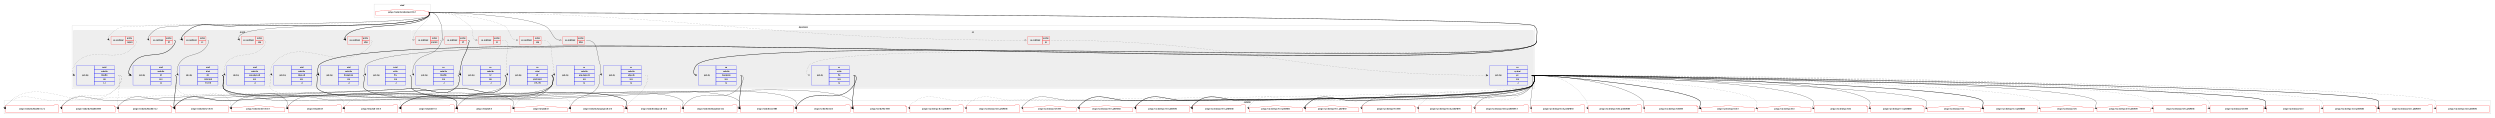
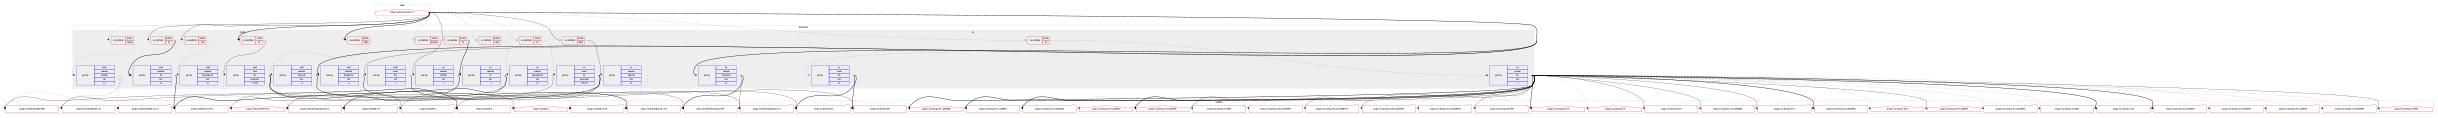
node "portage://media-libs/rubberband-3.3.0-r1": label "portage://media-libs/rubberband-3.3.0-r1" -> "portage://media-libs/virtual-3.3.0-r1"
node "portage://media-libs/sci-9999": label "portage://media-libs/sci-9999" -> "portage://media-libs/libsamplerate-9999"
node "portage://sys-devel/gcc-11.5.0": shape house -> folder
node "portage://sys-devel/gcc-13.2.1_p20240210": removed
